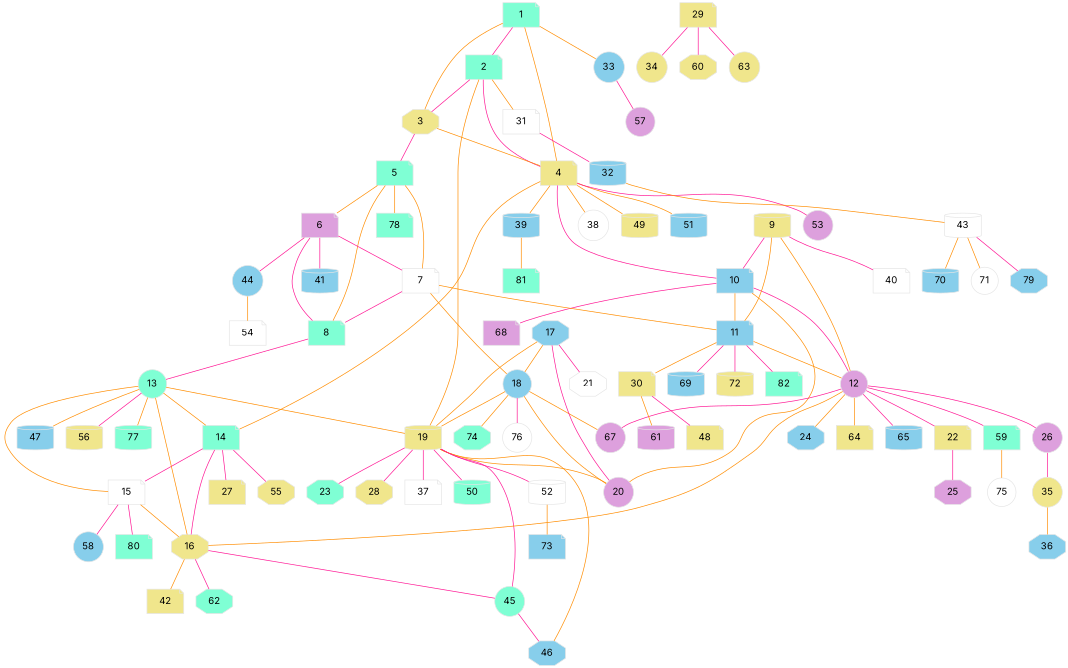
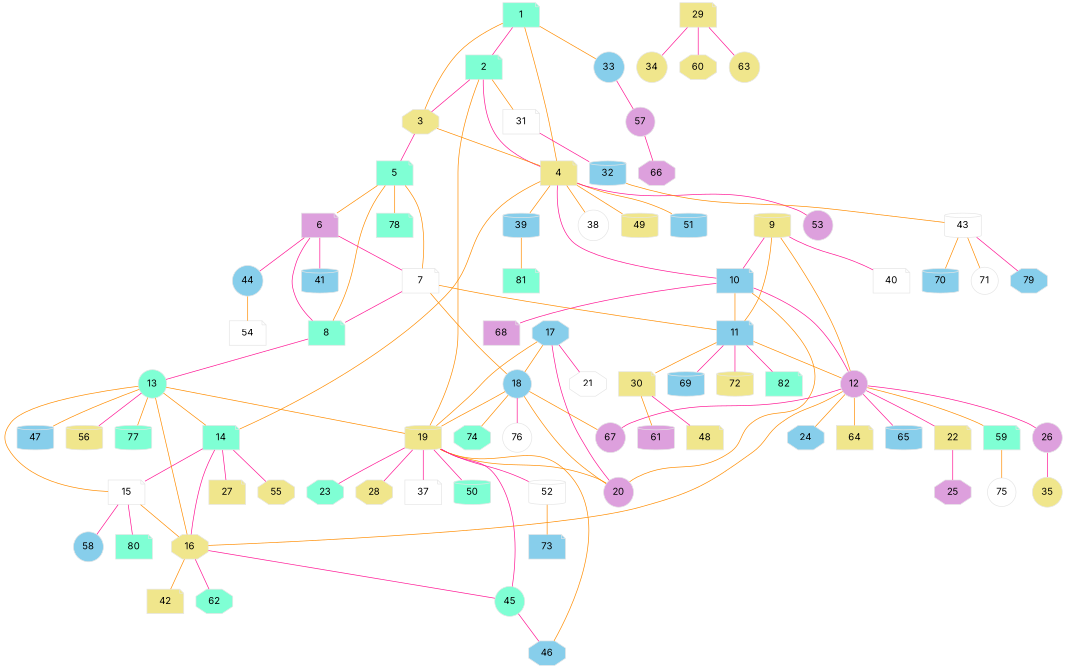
node "66": added
edge "12" -- "59": color deeppink -> darkorange
node "36": removed
